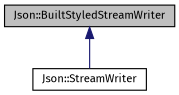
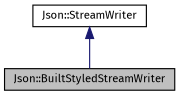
edge "Json::StreamWriter" -> "Json::BuiltStyledStreamWriter": reversed
